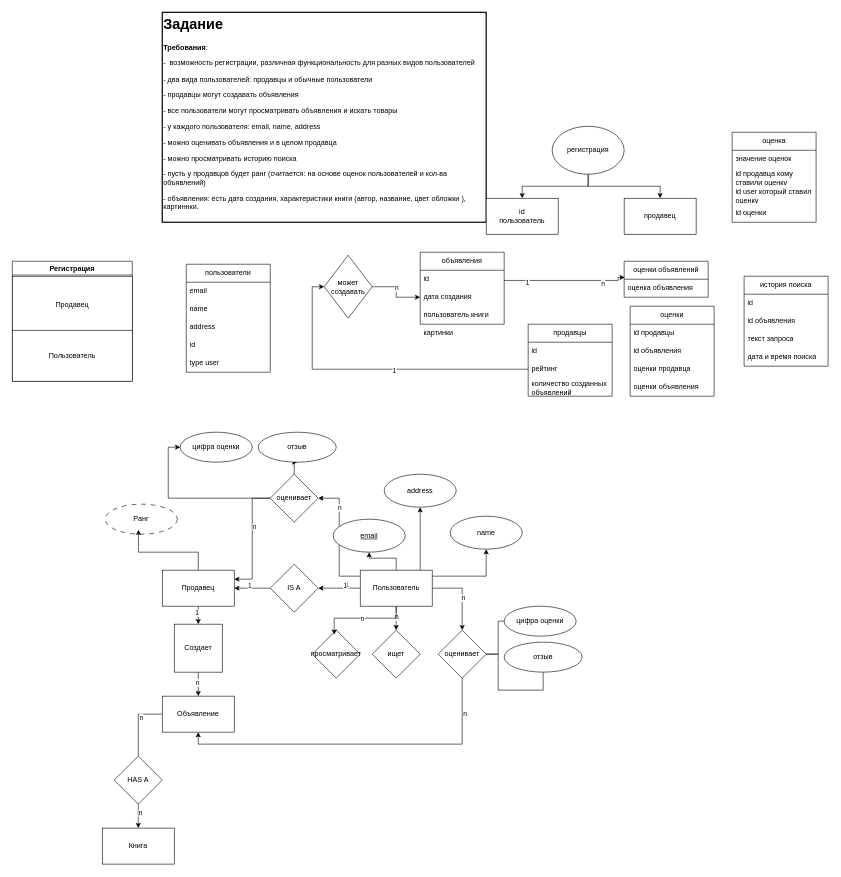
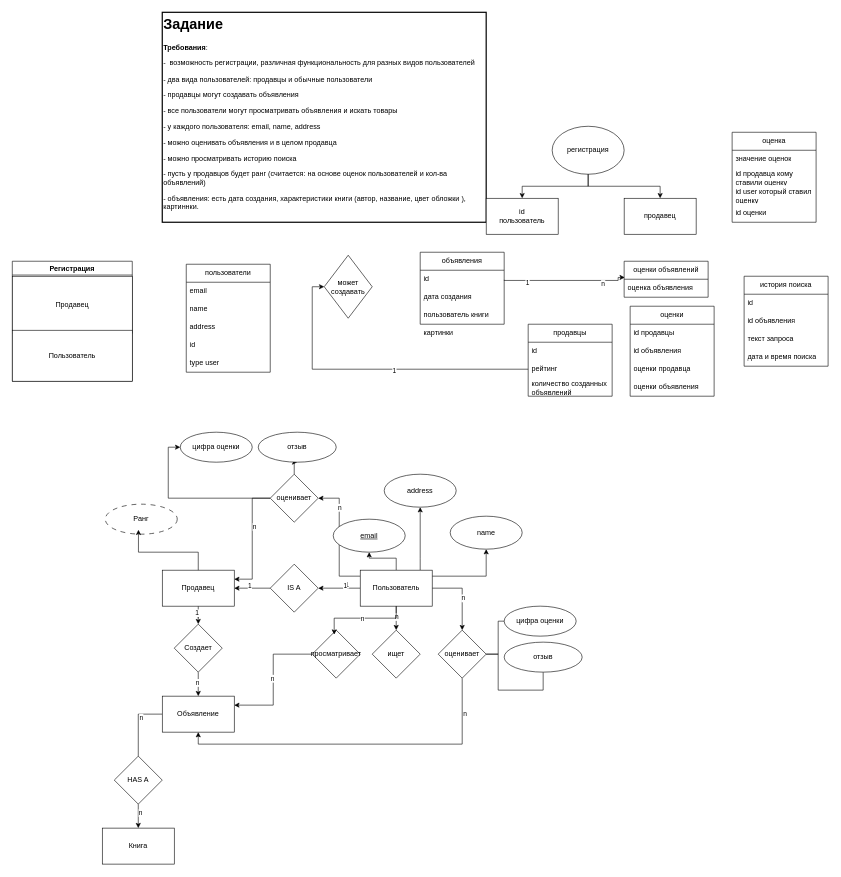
edge "может создавать" -> "дата создания": removed, label "n"
node "Создает": shape rectangle -> diamond
edge "просматривает" -> "Объявление": added, label "n"
